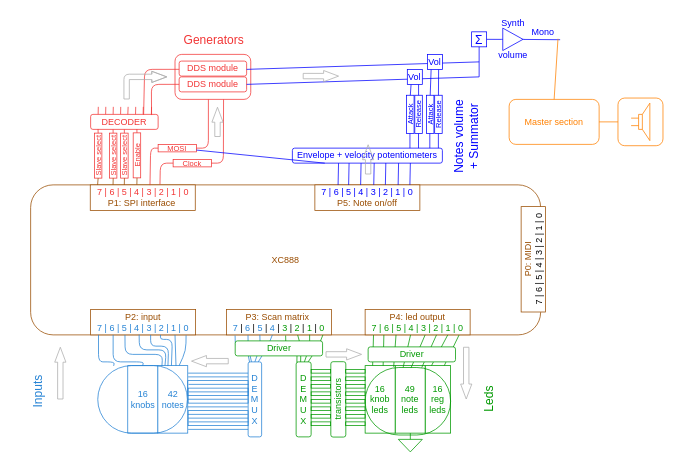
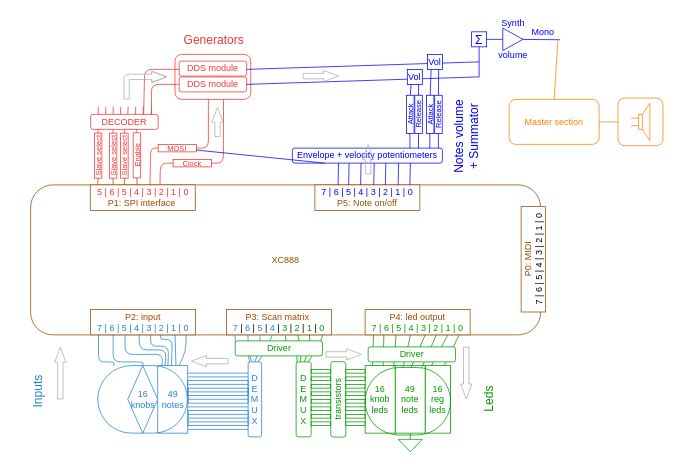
node "7 | 6 | 5 | 4 | 3 | 2 | 1 | 0 P1: SPI interface": label "7 | 6 | 5 | 4 | 3 | 2 | 1 | 0 P1: SPI interface" -> "5 | 6 | 5 | 4 | 3 | 2 | 1 | 0 P1: SPI interface"
node "16 knobs": shape rectangle -> diamond
node "42 notes": label "42 notes" -> "49 notes"
